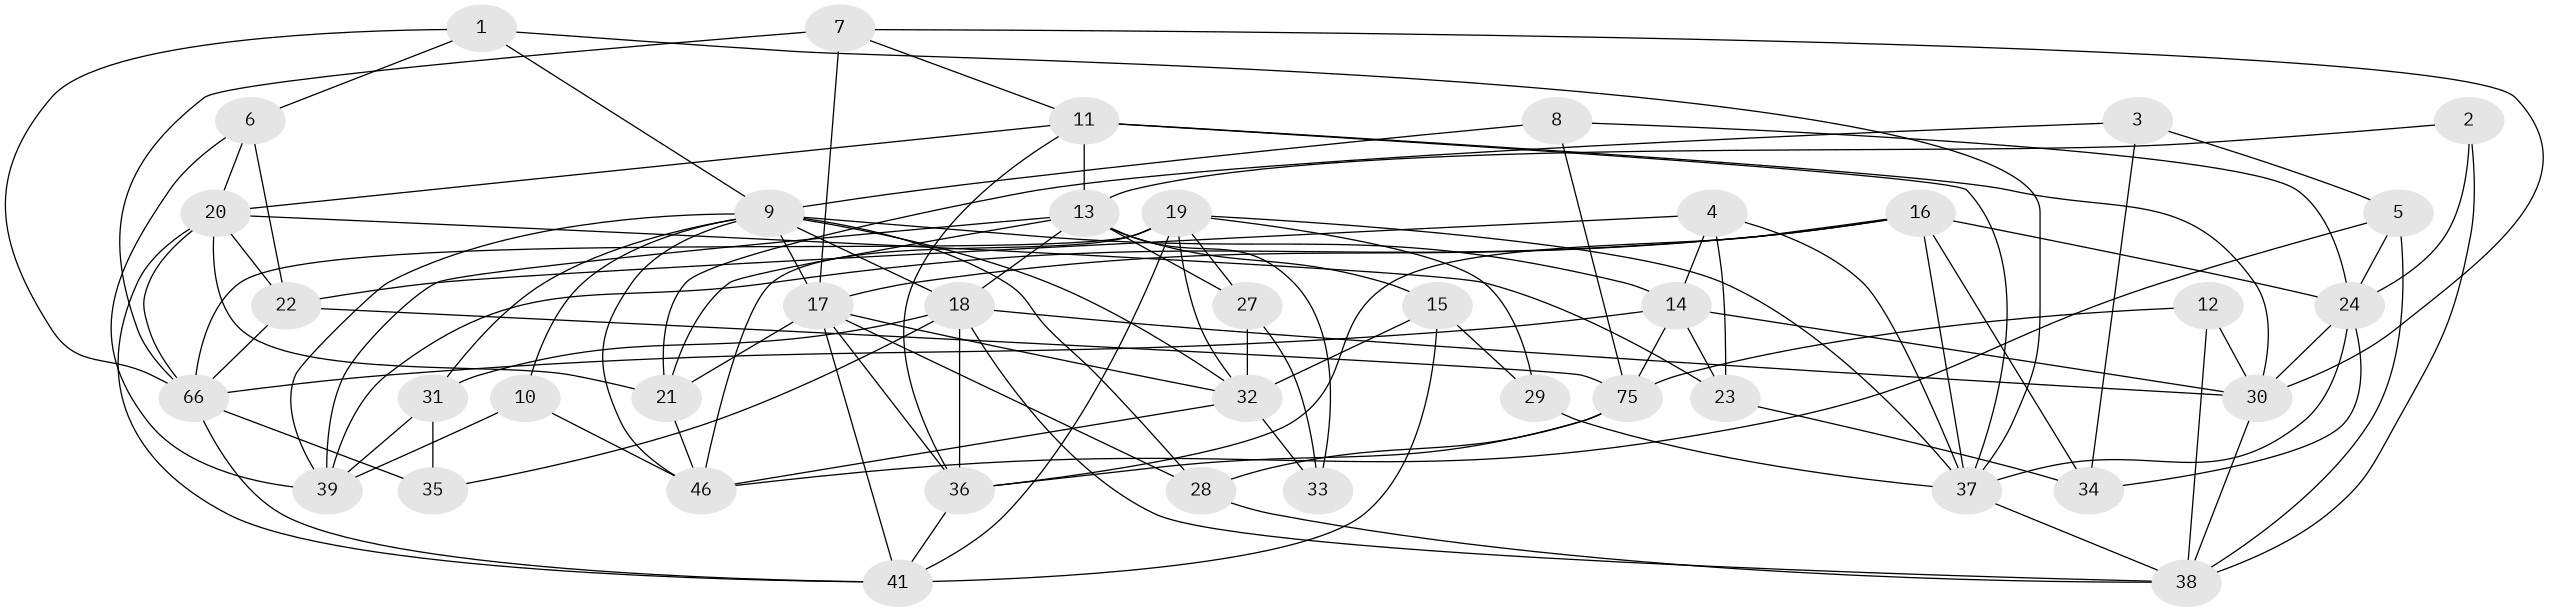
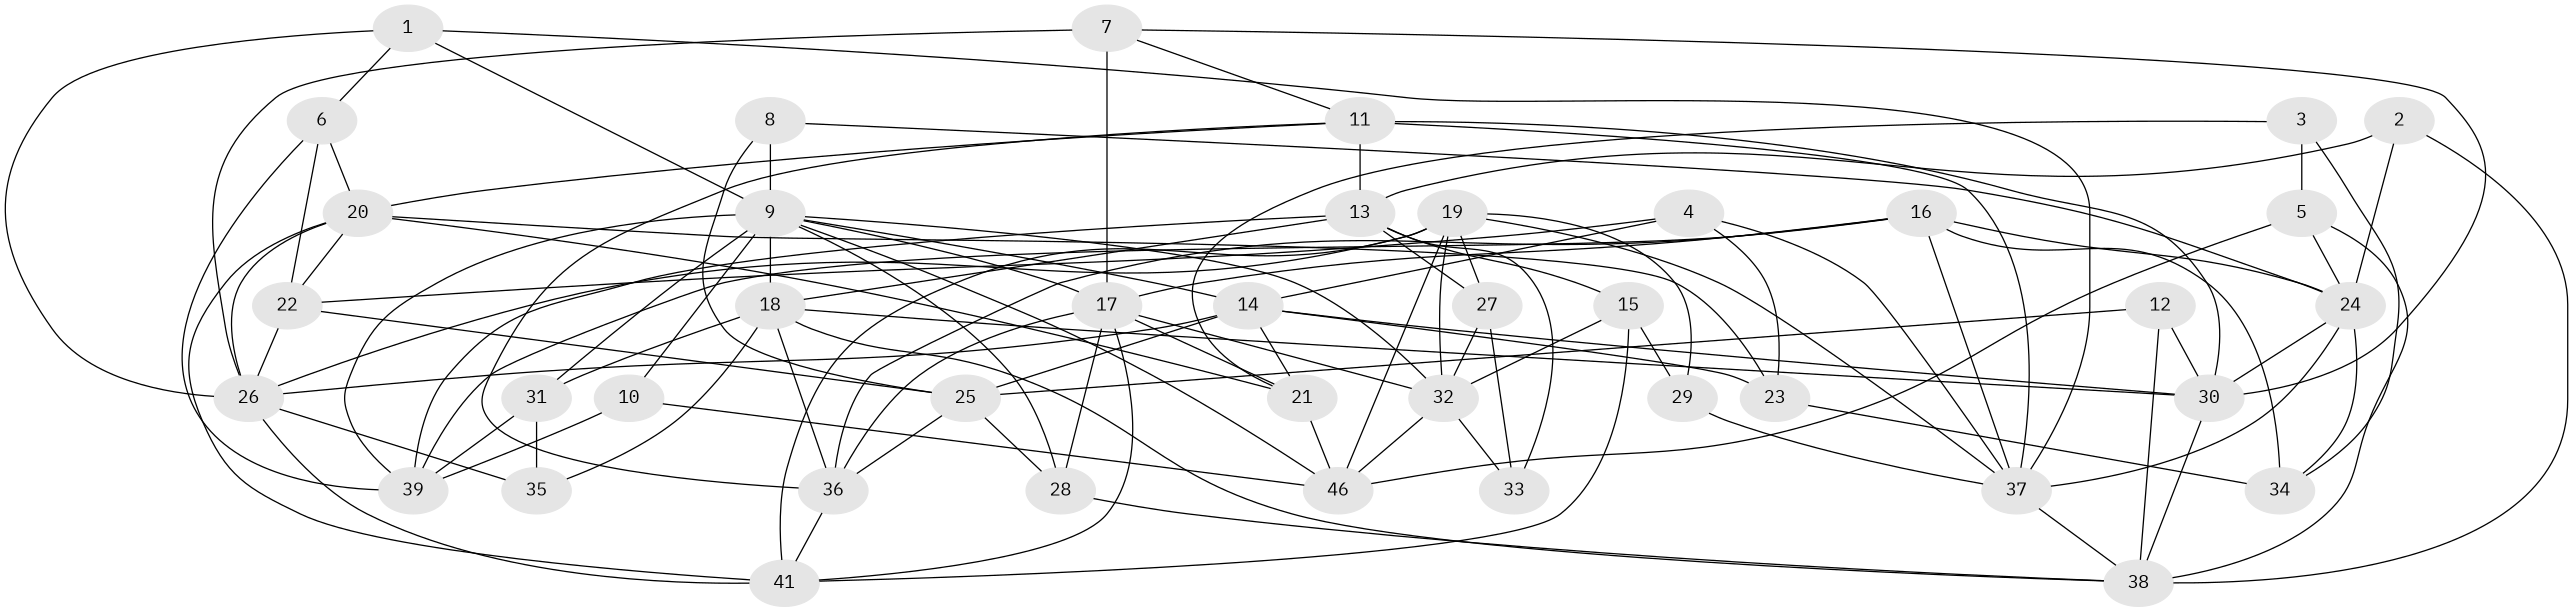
edge "13" -- "21": now "14" -- "21"
node "66": label "66" -> "26"
node "75": label "75" -> "25"
